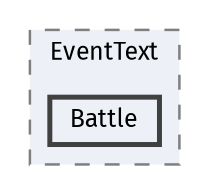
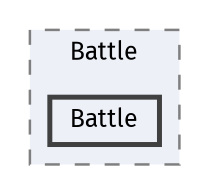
cluster "EventText": label "EventText" -> "Battle"
